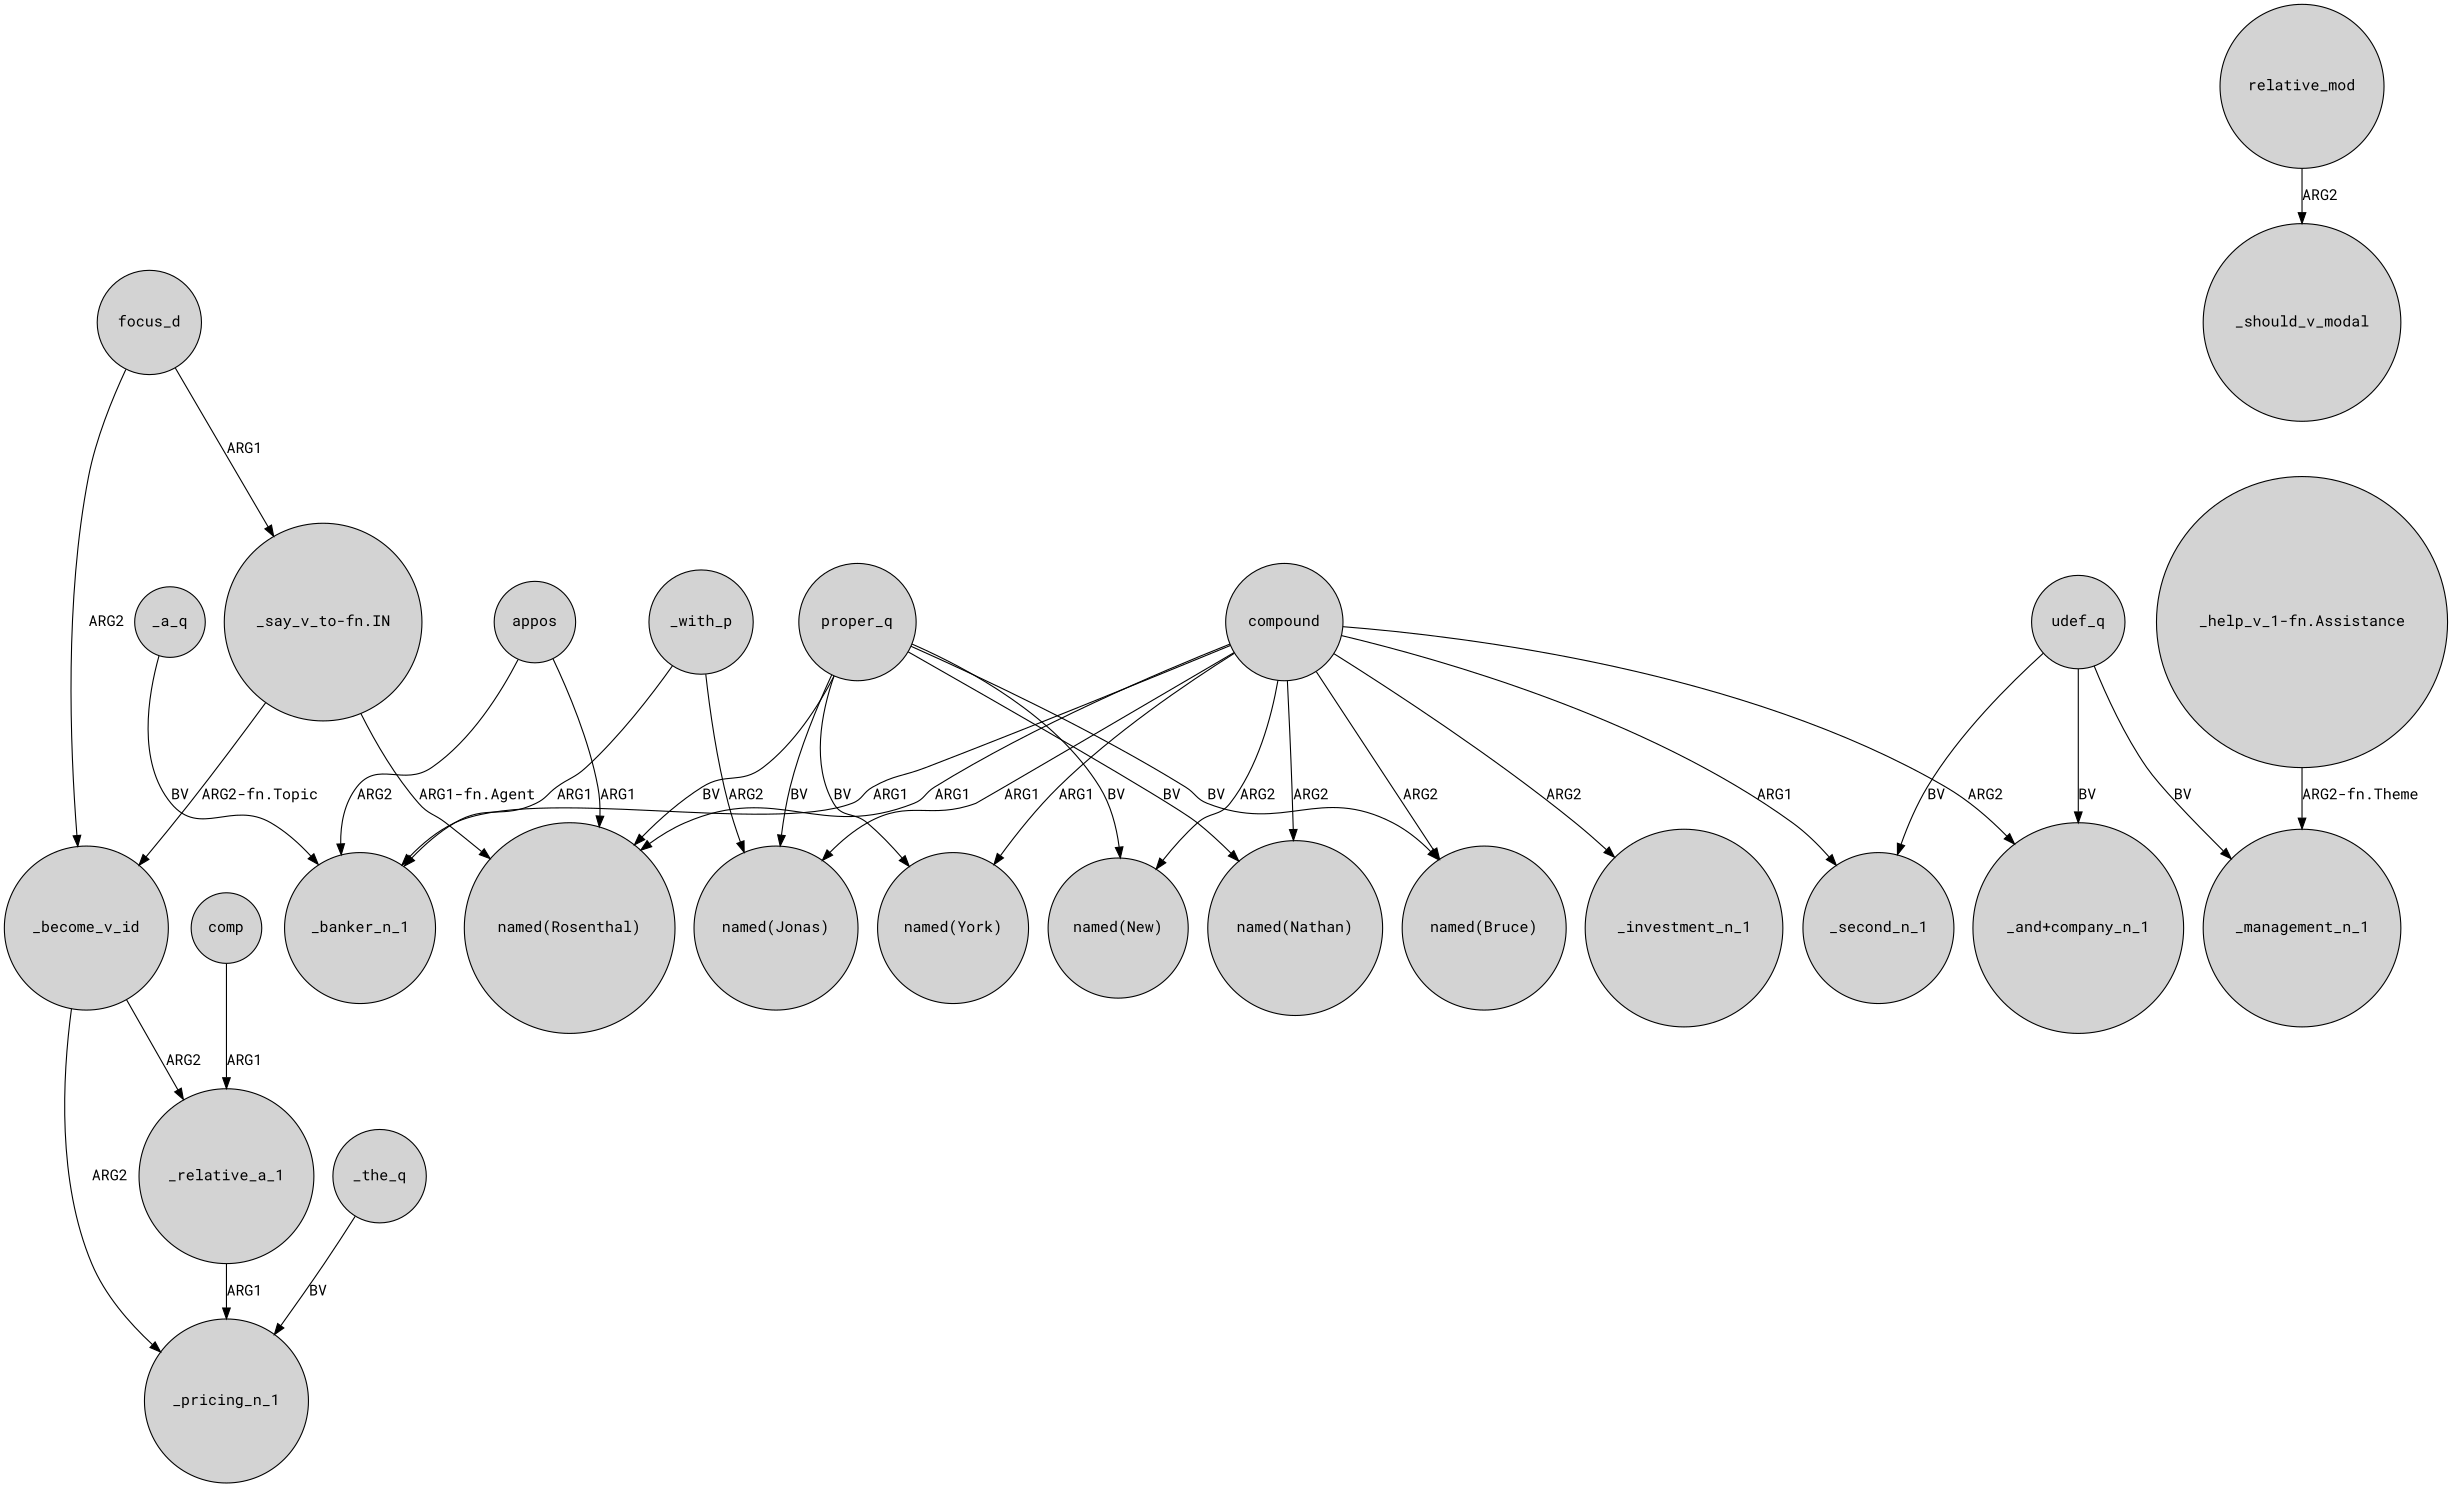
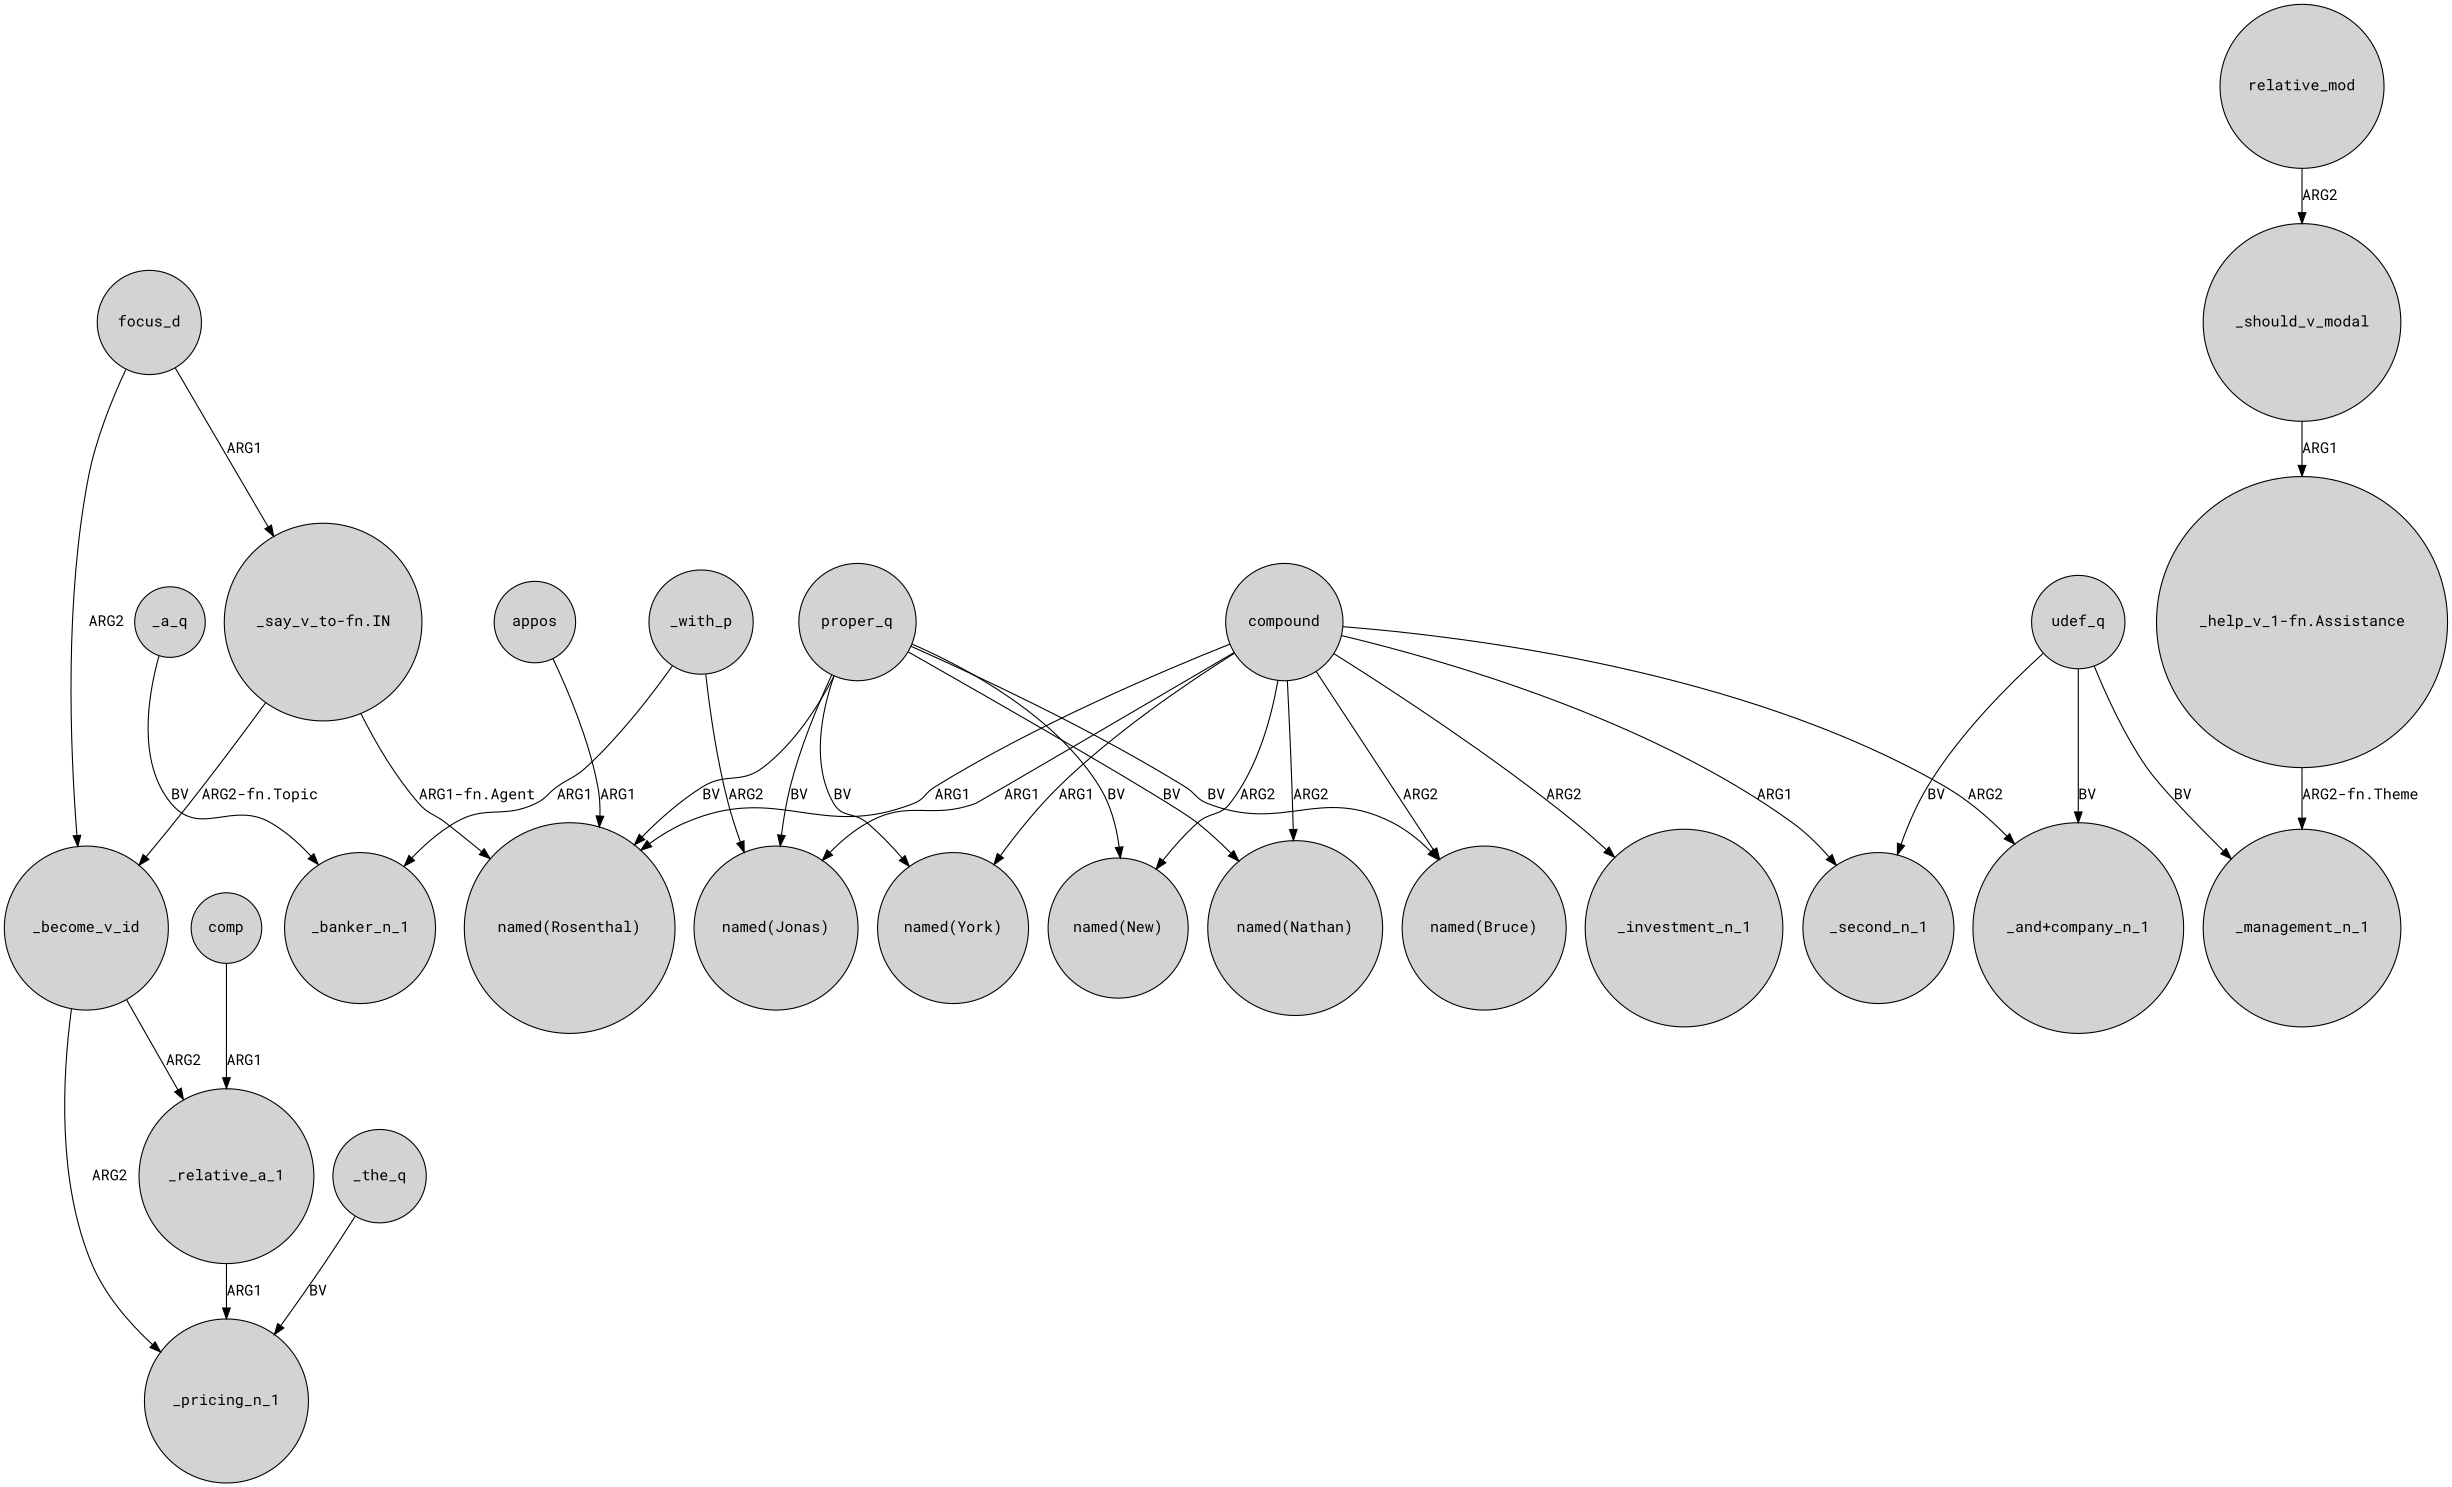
edge "_should_v_modal" -> "_help_v_1-fn.Assistance": added, label "ARG1"
edge "appos" -> "_banker_n_1": removed, label "ARG2"
edge "compound" -> "_banker_n_1": removed, label "ARG1"
